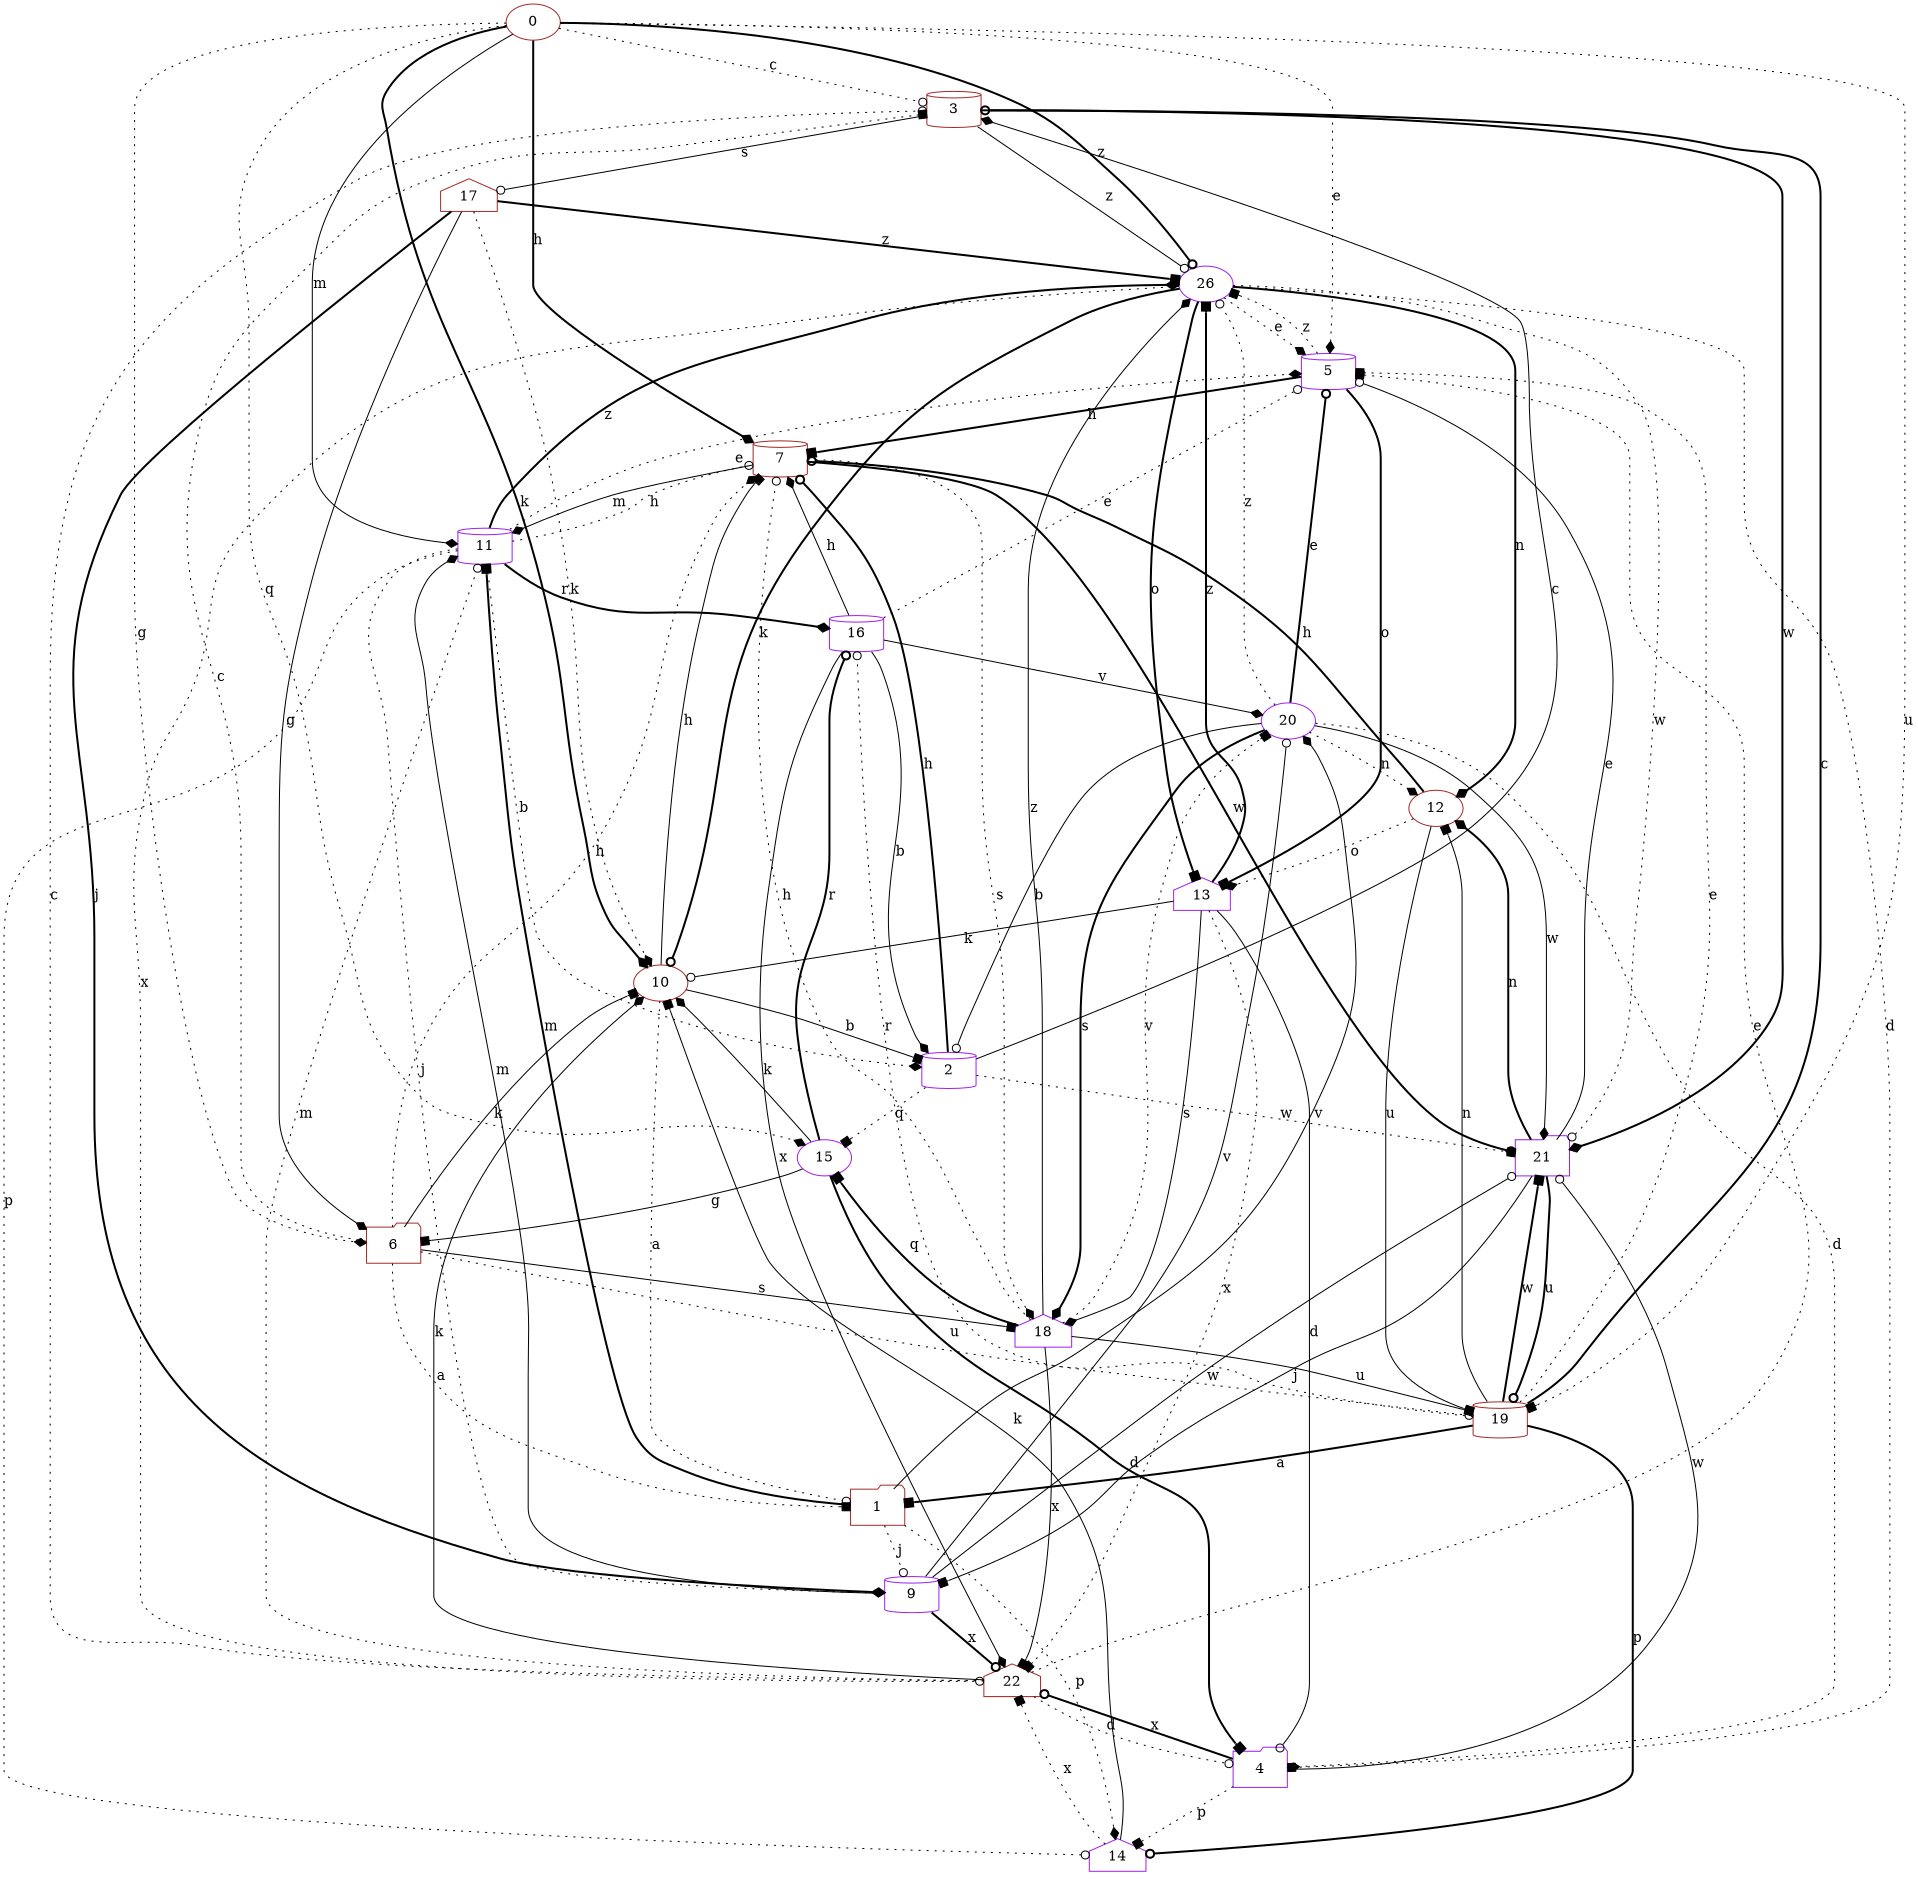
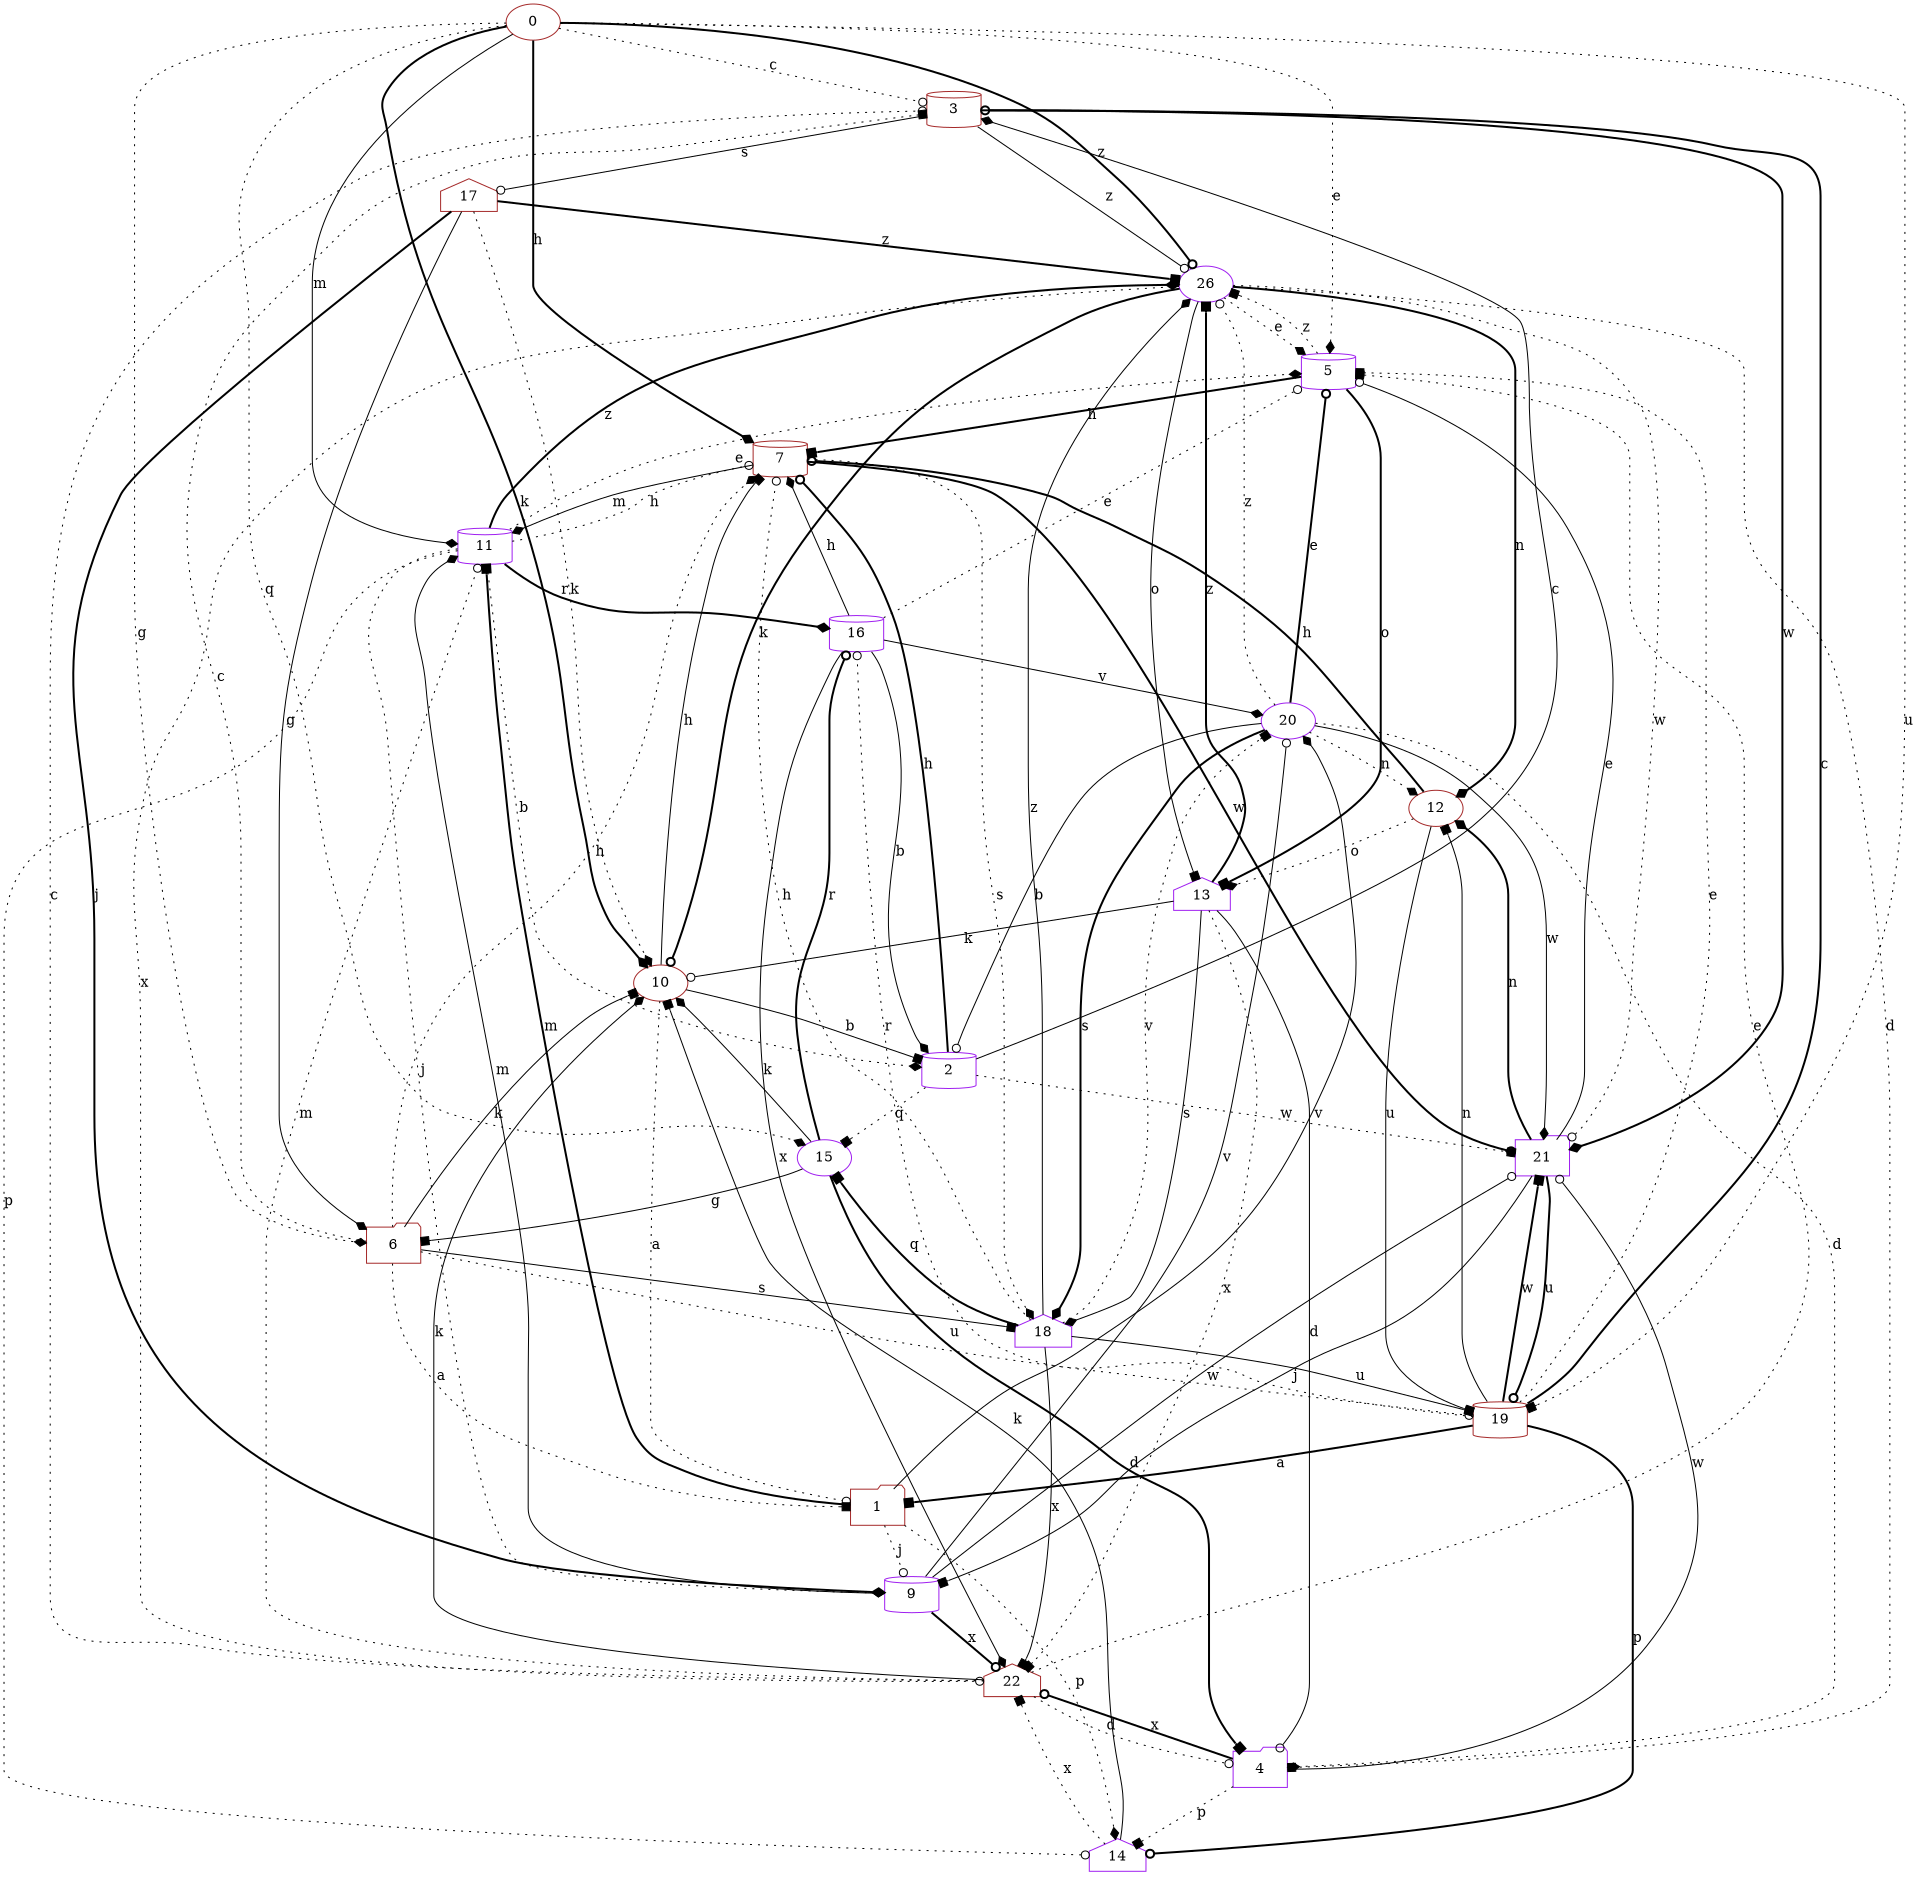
edge "26" -> "13": style bold -> solid
